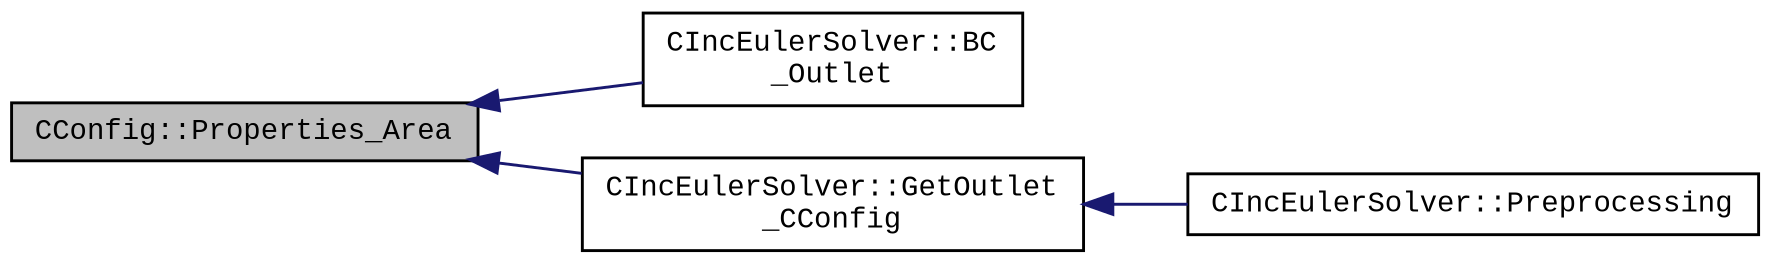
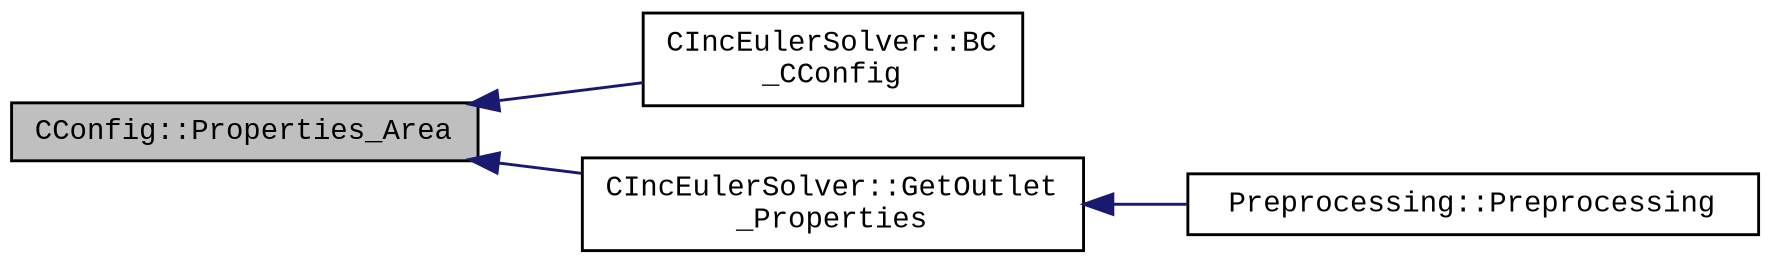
node "CIncEulerSolver::BC _Outlet": label "CIncEulerSolver::BC _Outlet" -> "CIncEulerSolver::BC _CConfig"
node "CIncEulerSolver::GetOutlet _CConfig": label "CIncEulerSolver::GetOutlet _CConfig" -> "CIncEulerSolver::GetOutlet _Properties"
node "CIncEulerSolver::Preprocessing": label "CIncEulerSolver::Preprocessing" -> "Preprocessing::Preprocessing"
